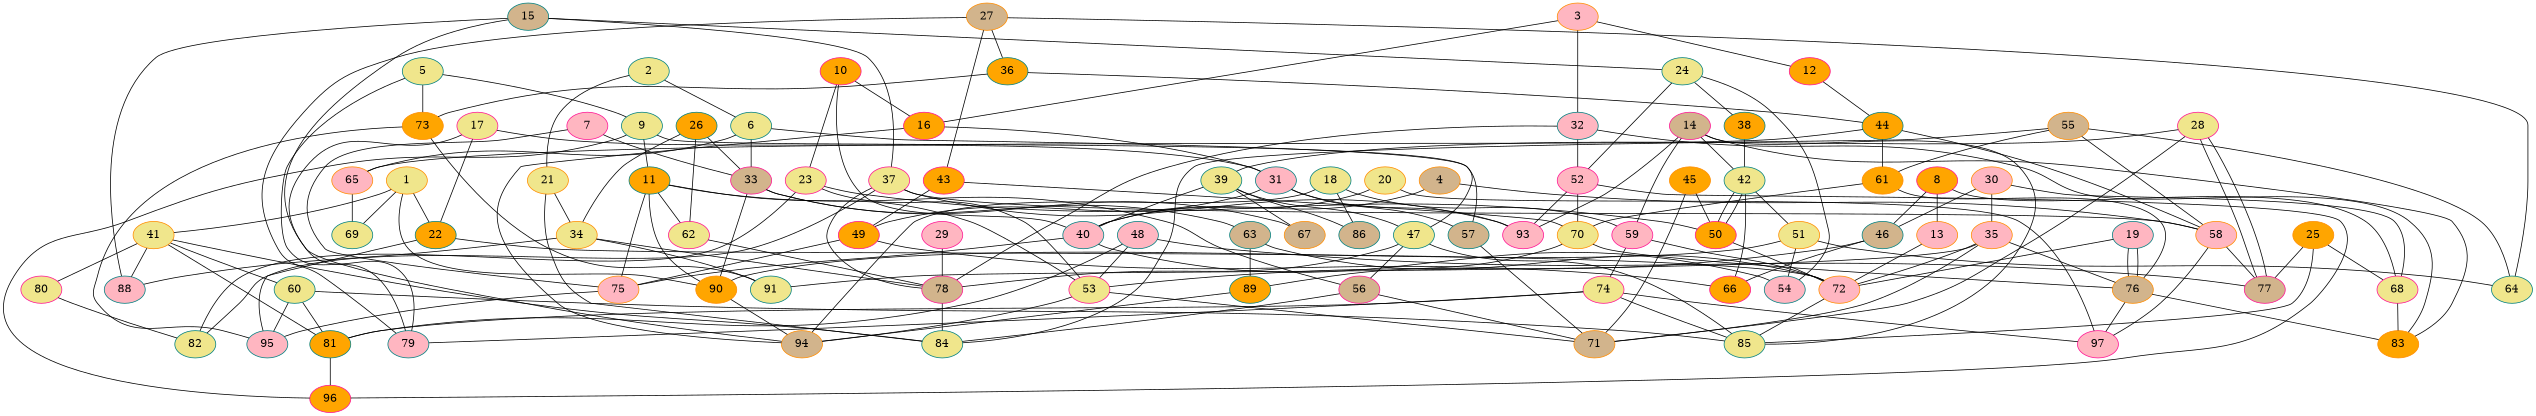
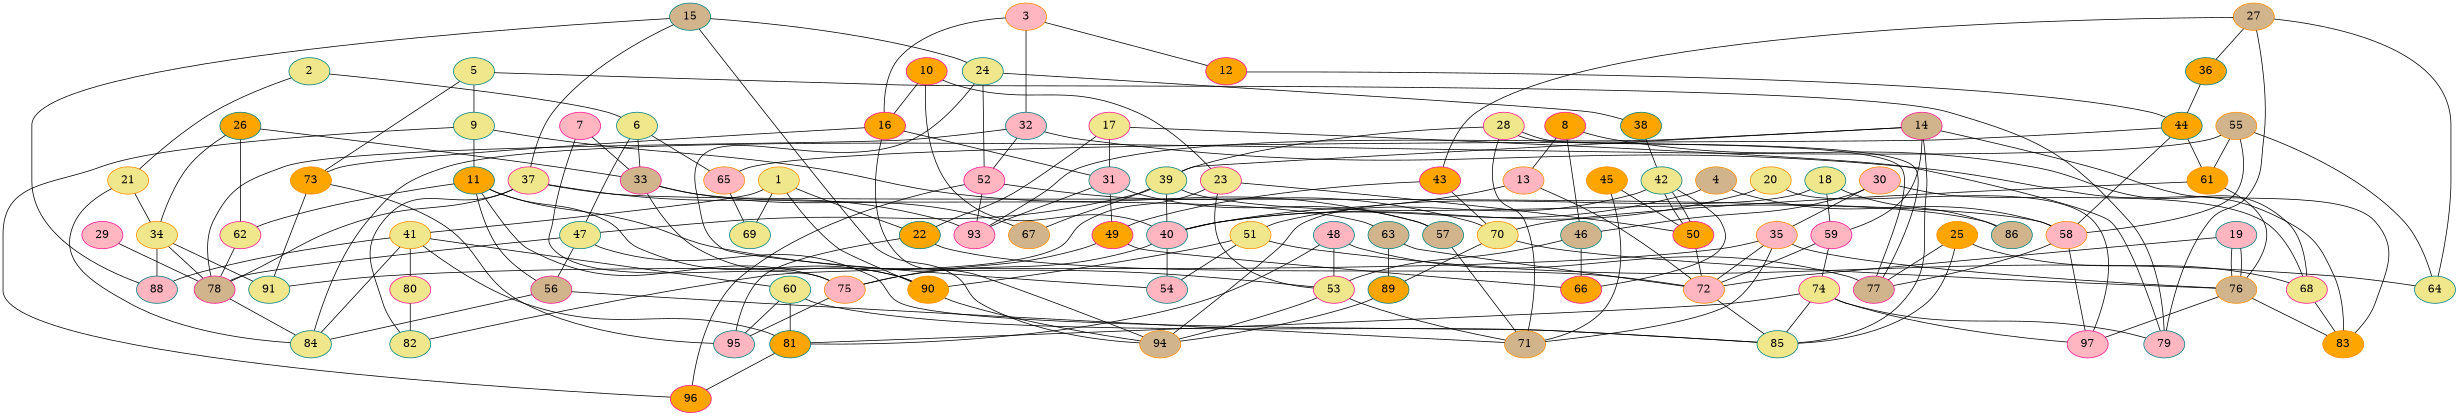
edge "36" -- "73": now "16" -- "73"
edge "14" -- "42": now "14" -- "39"
edge "13" -- "40": added
